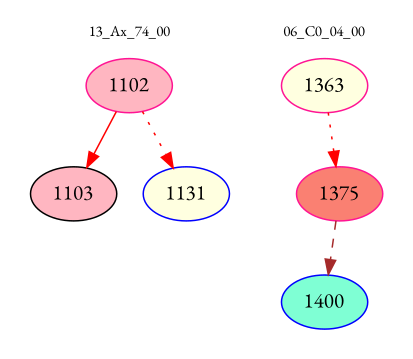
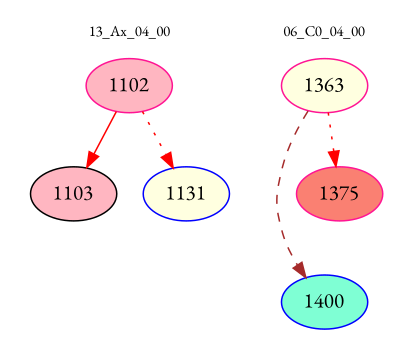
cluster "13_Ax_74_00": label "13_Ax_74_00" -> "13_Ax_04_00"
edge "1375" -> "1400": now "1363" -> "1400"
